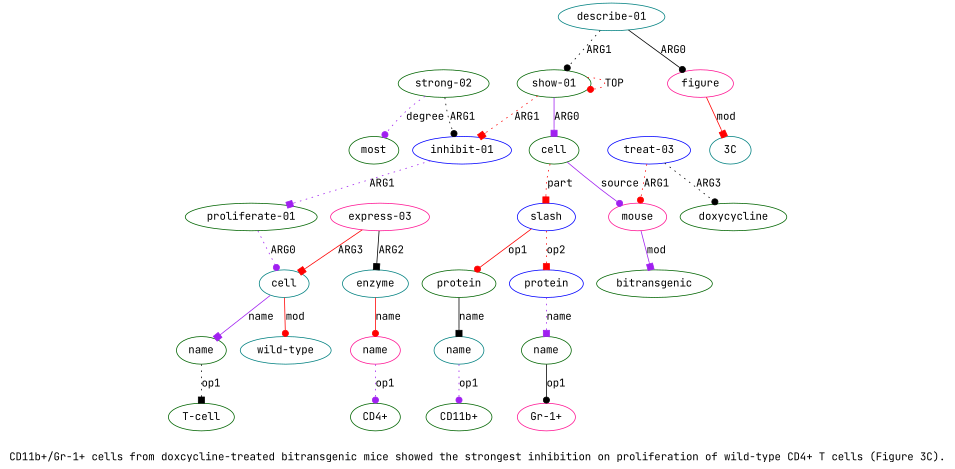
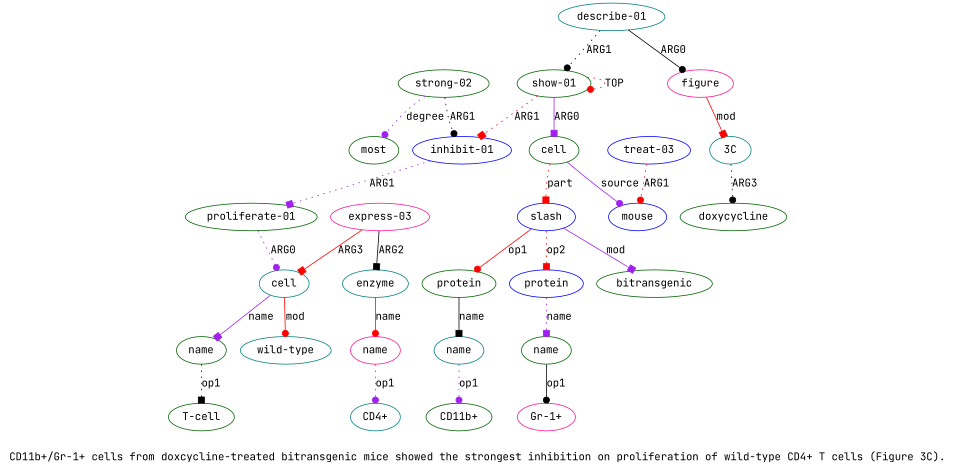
edge "treat-03" -> "doxycycline": now "3C" -> "doxycycline"
node "mouse": color deeppink -> blue
edge "mouse" -> "bitransgenic": now "slash" -> "bitransgenic"
node "CD4+": color darkgreen -> teal
